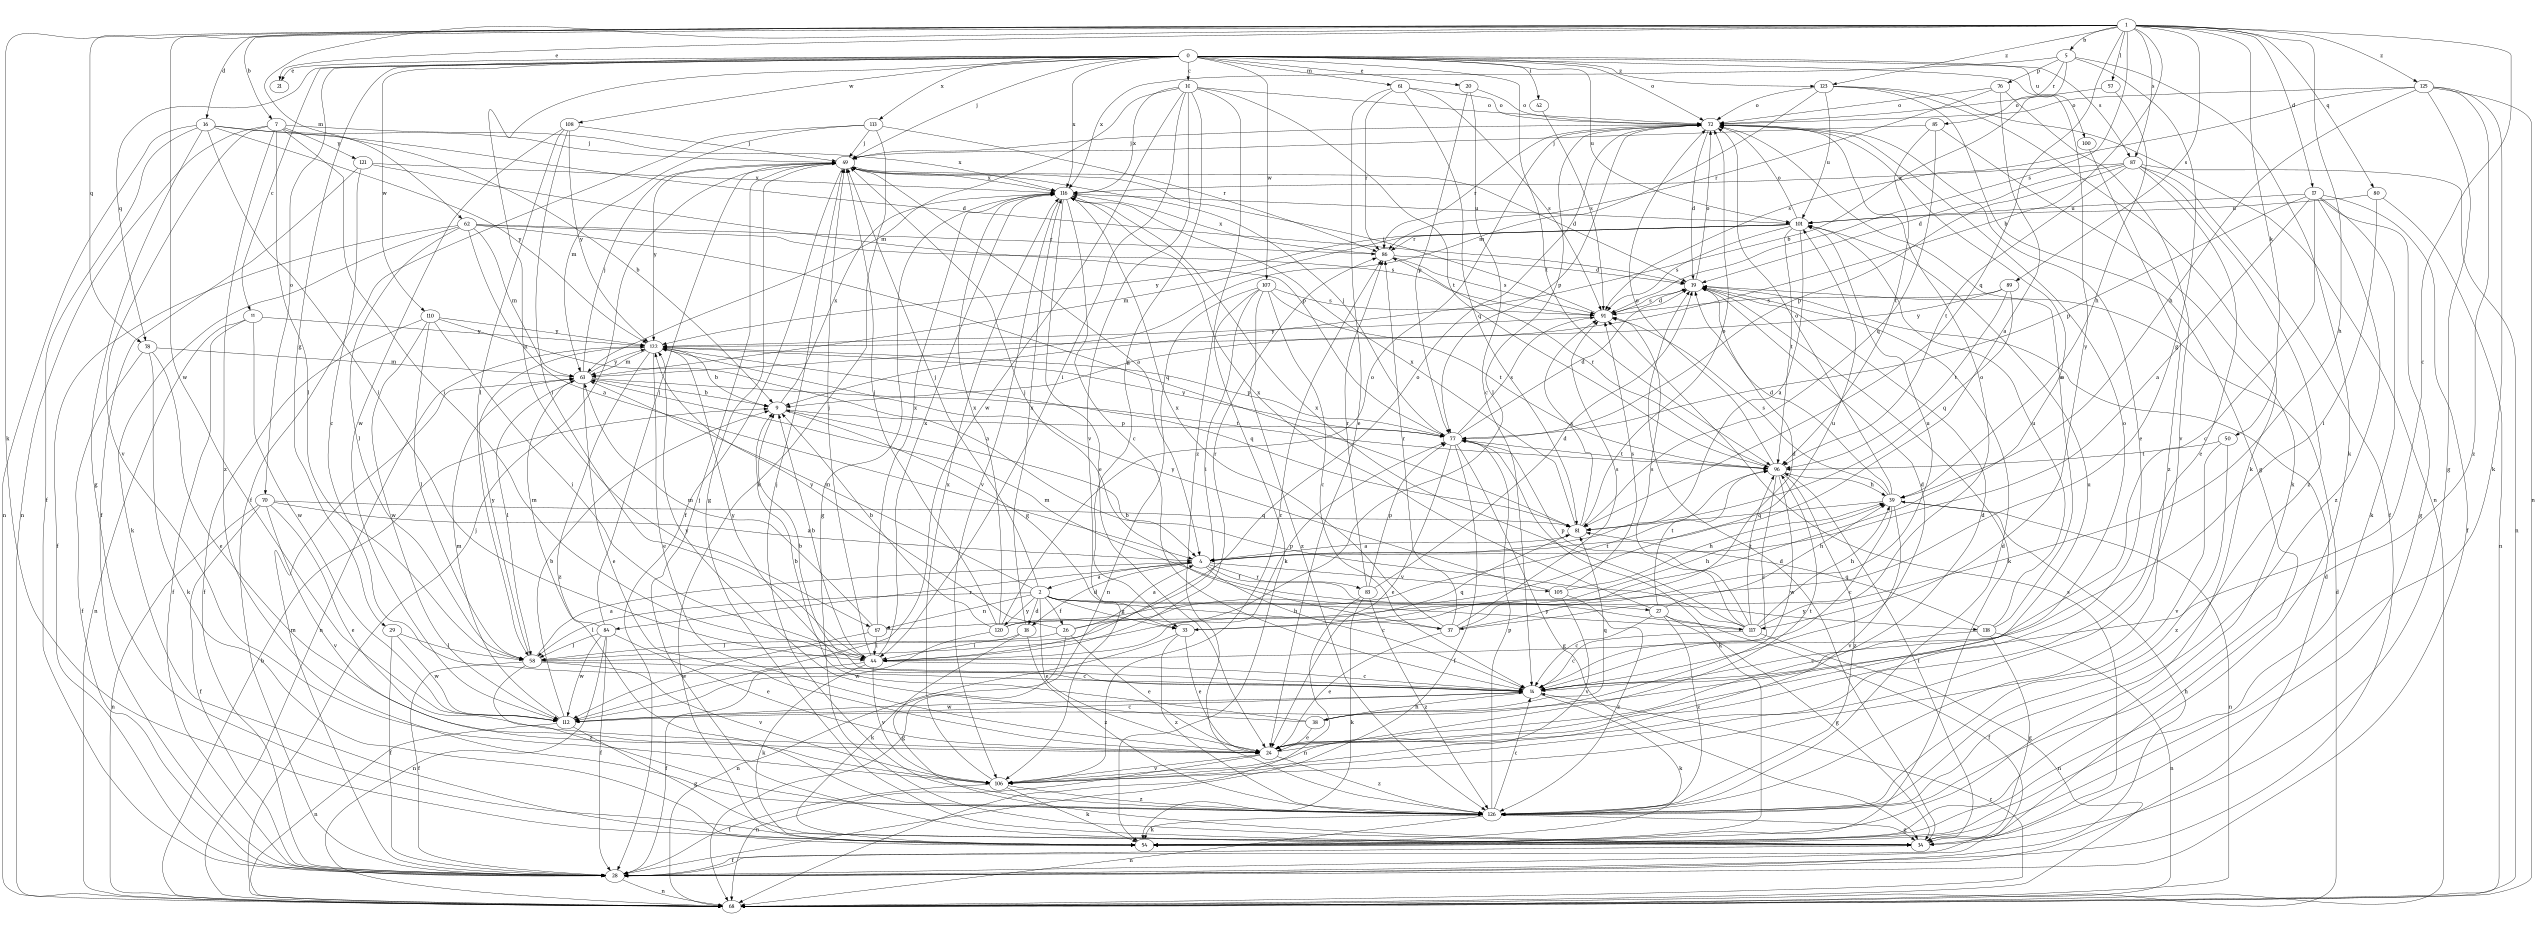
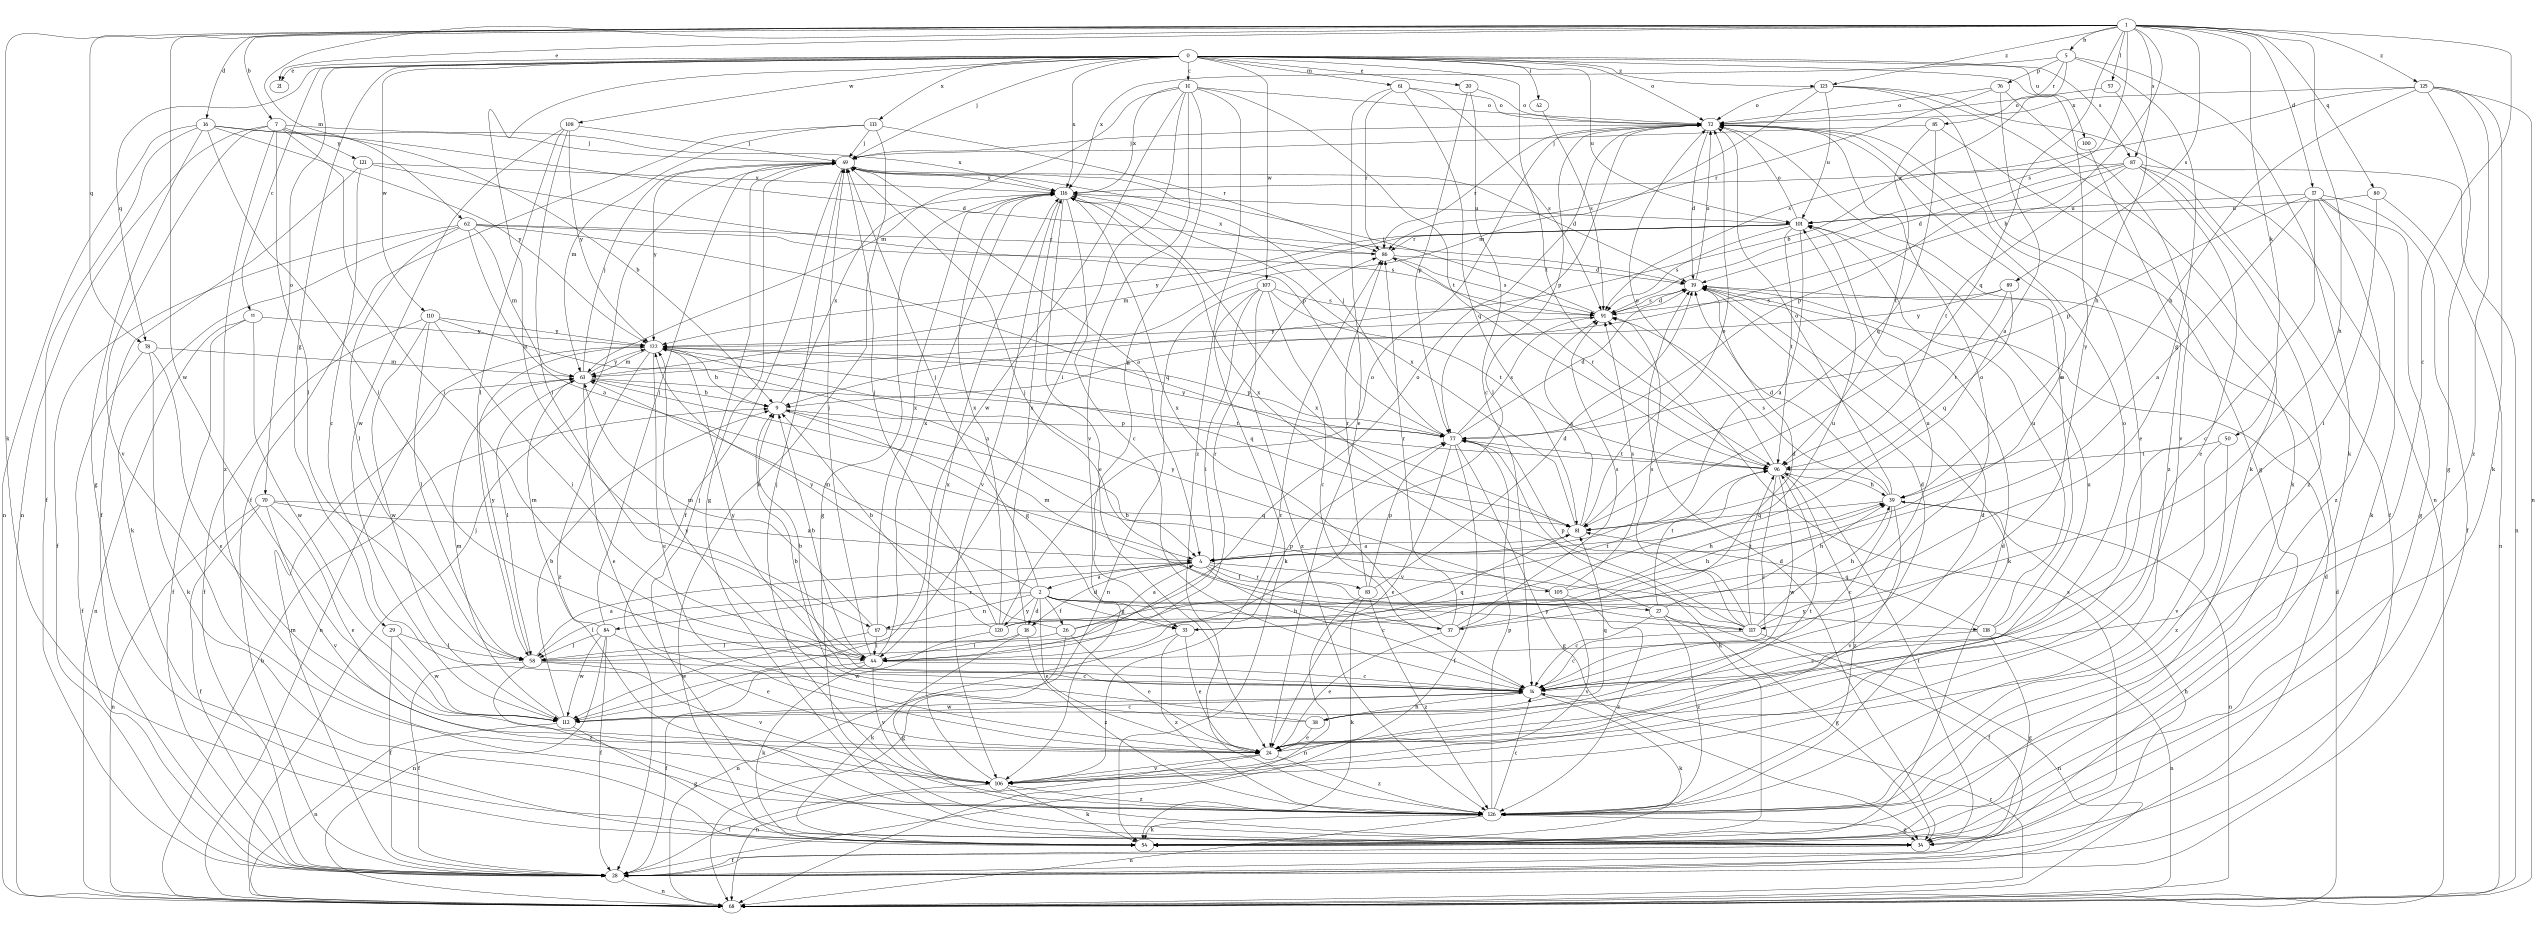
edge "125" -> "72": label "o" -> "x"
